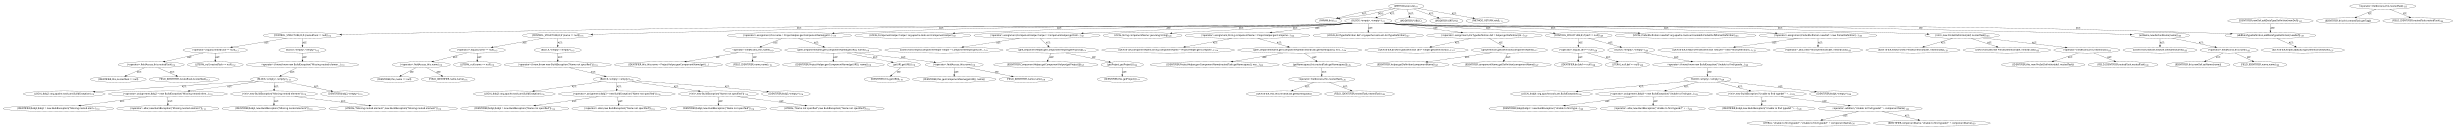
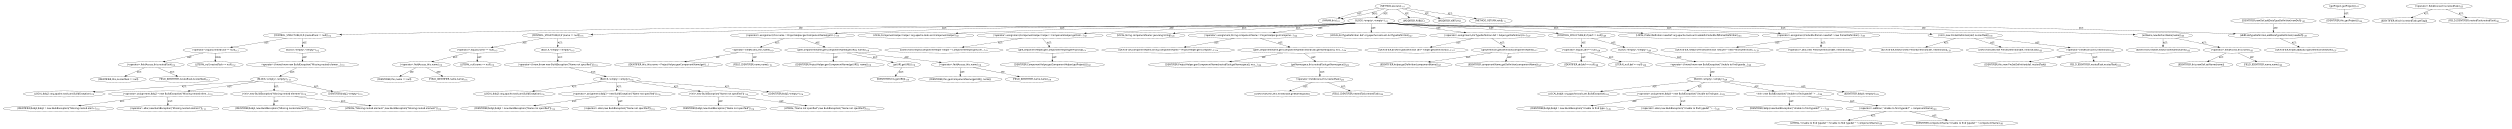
edge "(<operator>.equals,nestedTask == null)" -> "(LITERAL,null,nestedTask == null)": label "AST: " -> "DDG: "
edge "(getComponentHelper,getComponentHelper(getProject()))" -> "(getProject,getProject())": removed, label "AST:"
